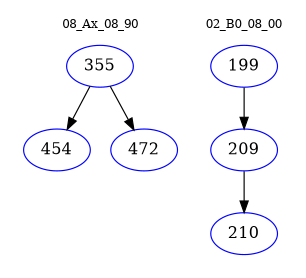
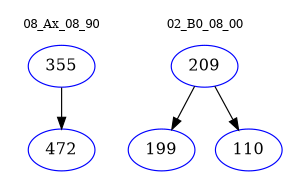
edge "199" -> "209": reversed
node "454": removed
node "210": label "210" -> "110"
